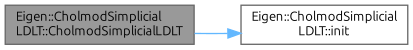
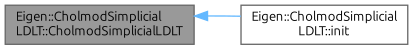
edge "Eigen::CholmodSimplicial LDLT::CholmodSimplicialLDLT" -> "Eigen::CholmodSimplicial LDLT::init": reversed
